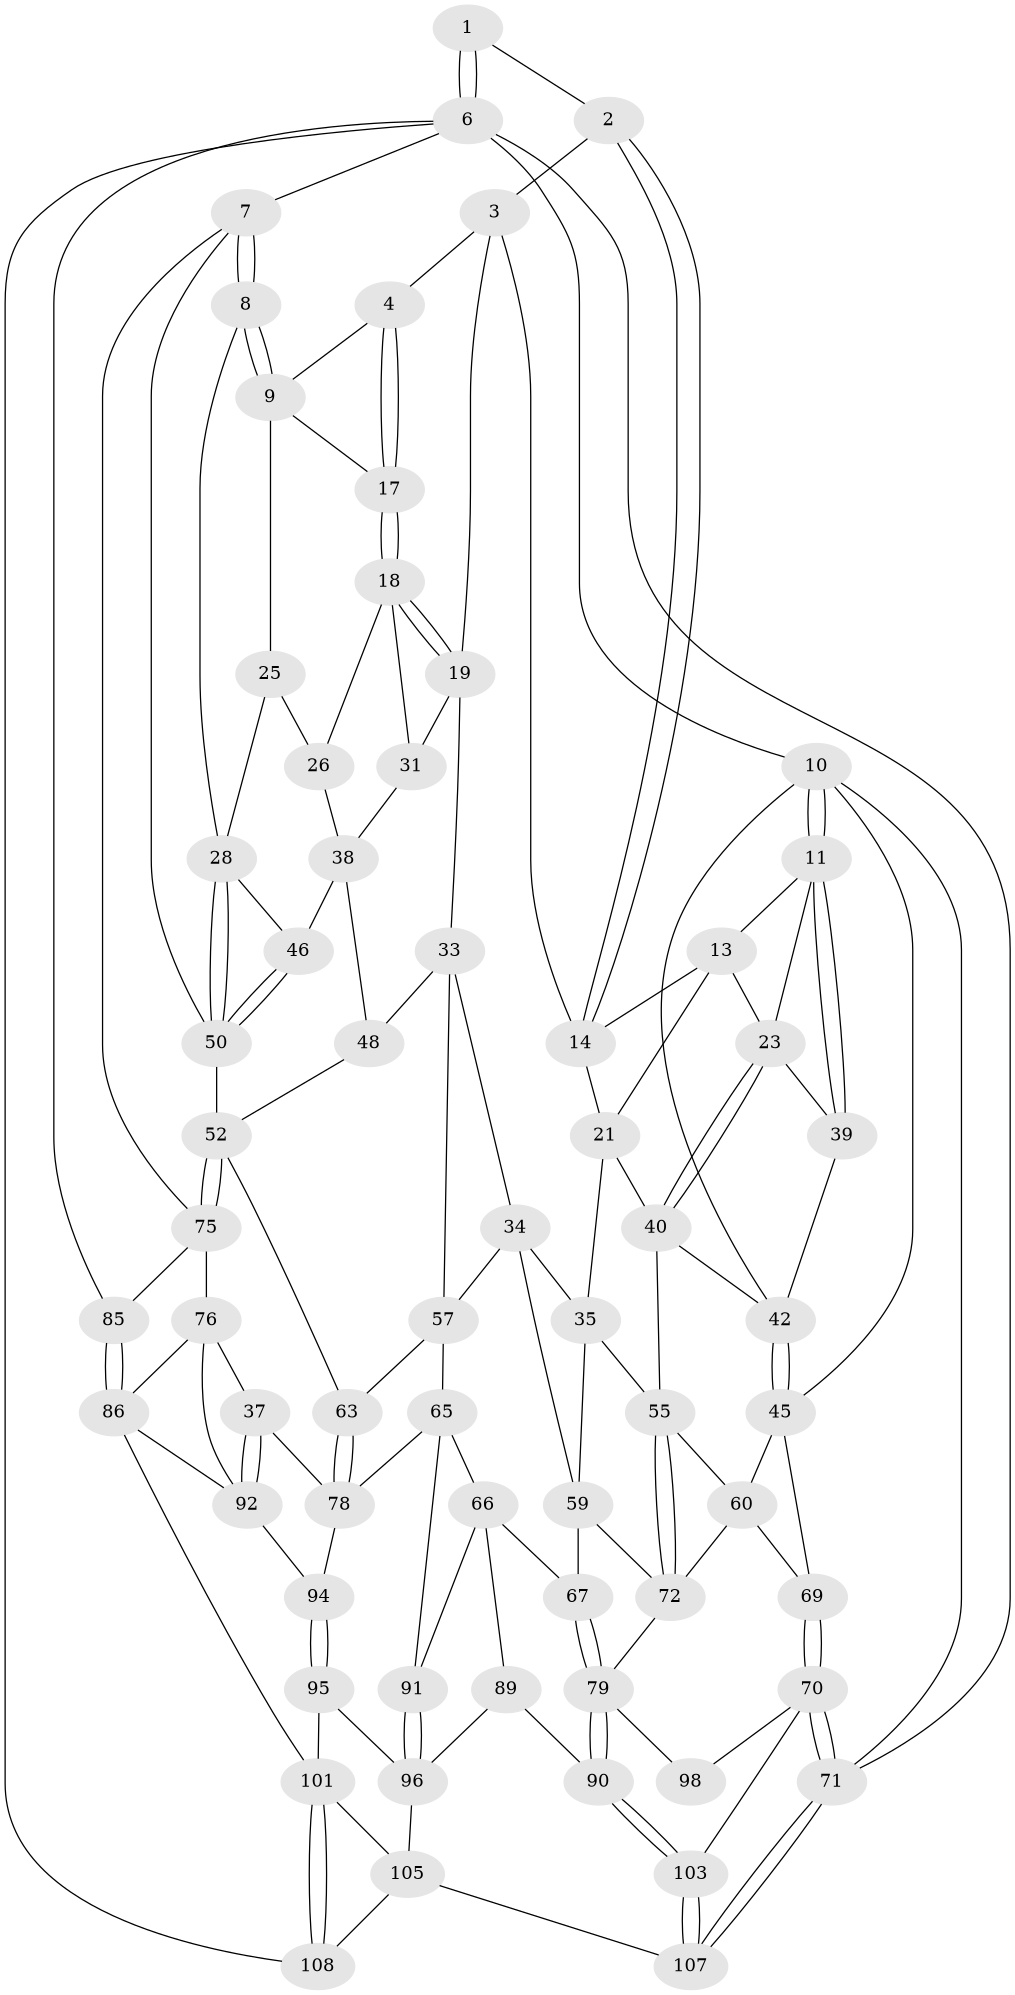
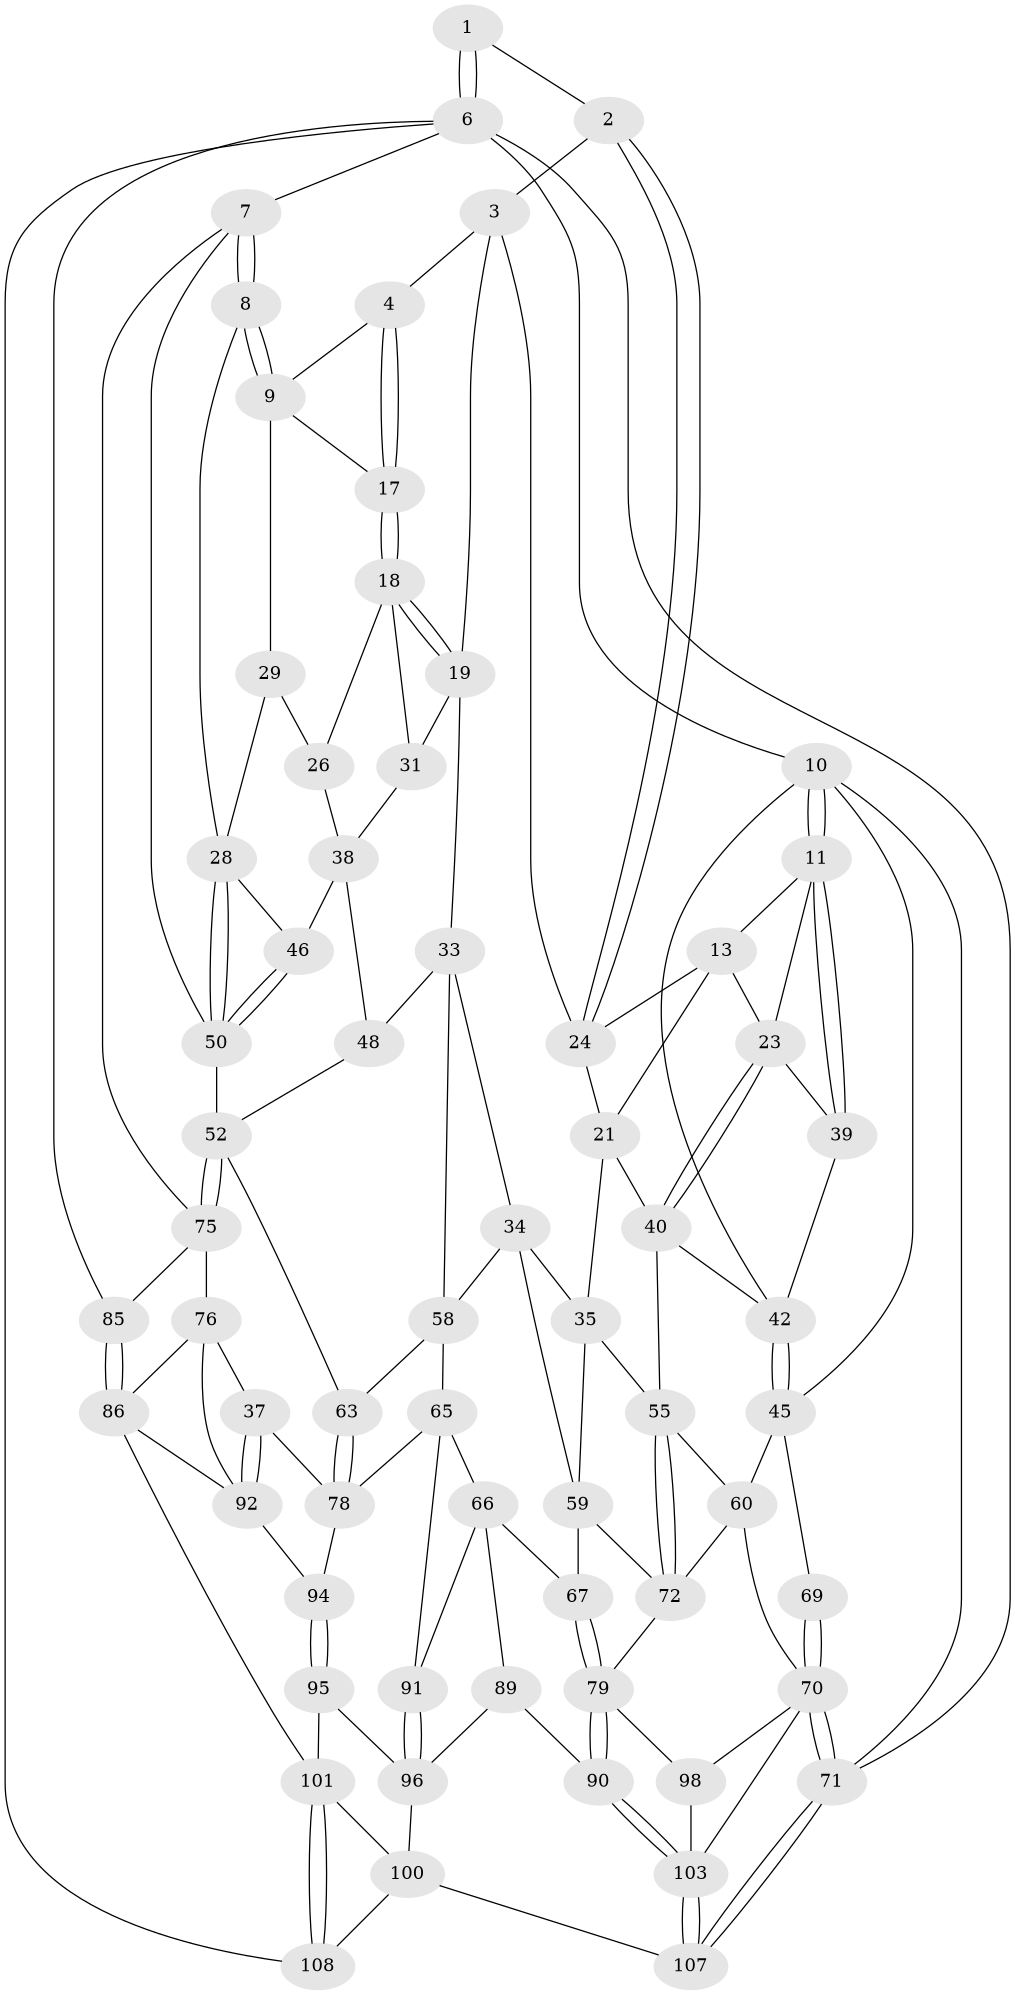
node "25": label "25" -> "29"
node "14": label "14" -> "24"
node "57": label "57" -> "58"
edge "60" -- "69": now "60" -- "70"
edge "98" -- "103": added
node "105": label "105" -> "100"
